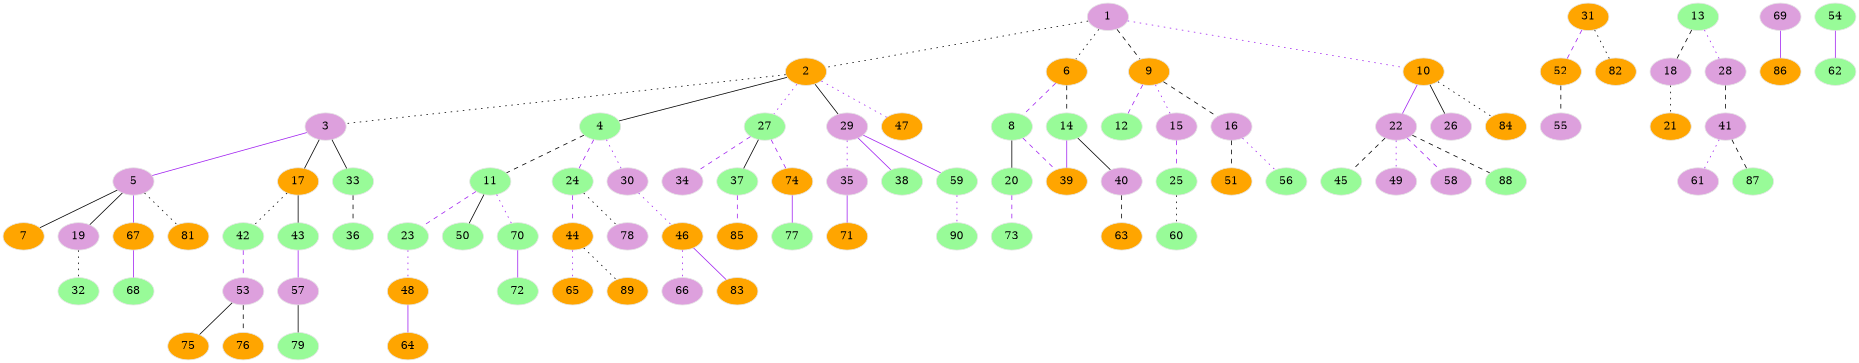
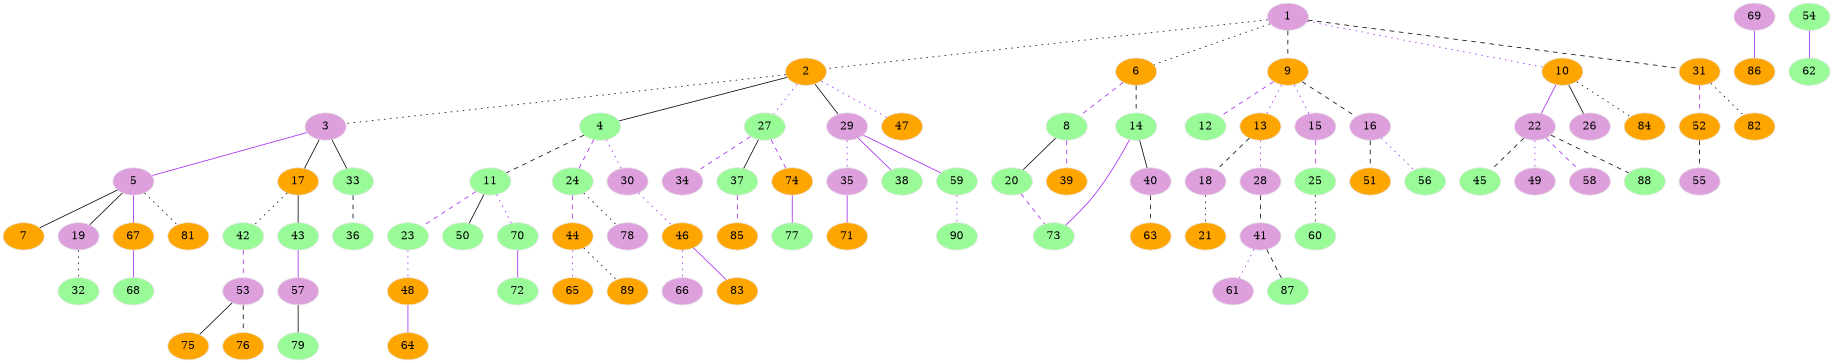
node "13": fillcolor palegreen -> orange
edge "1" -- "31": added
edge "9" -- "13": added
edge "14" -- "39": now "14" -- "73"
